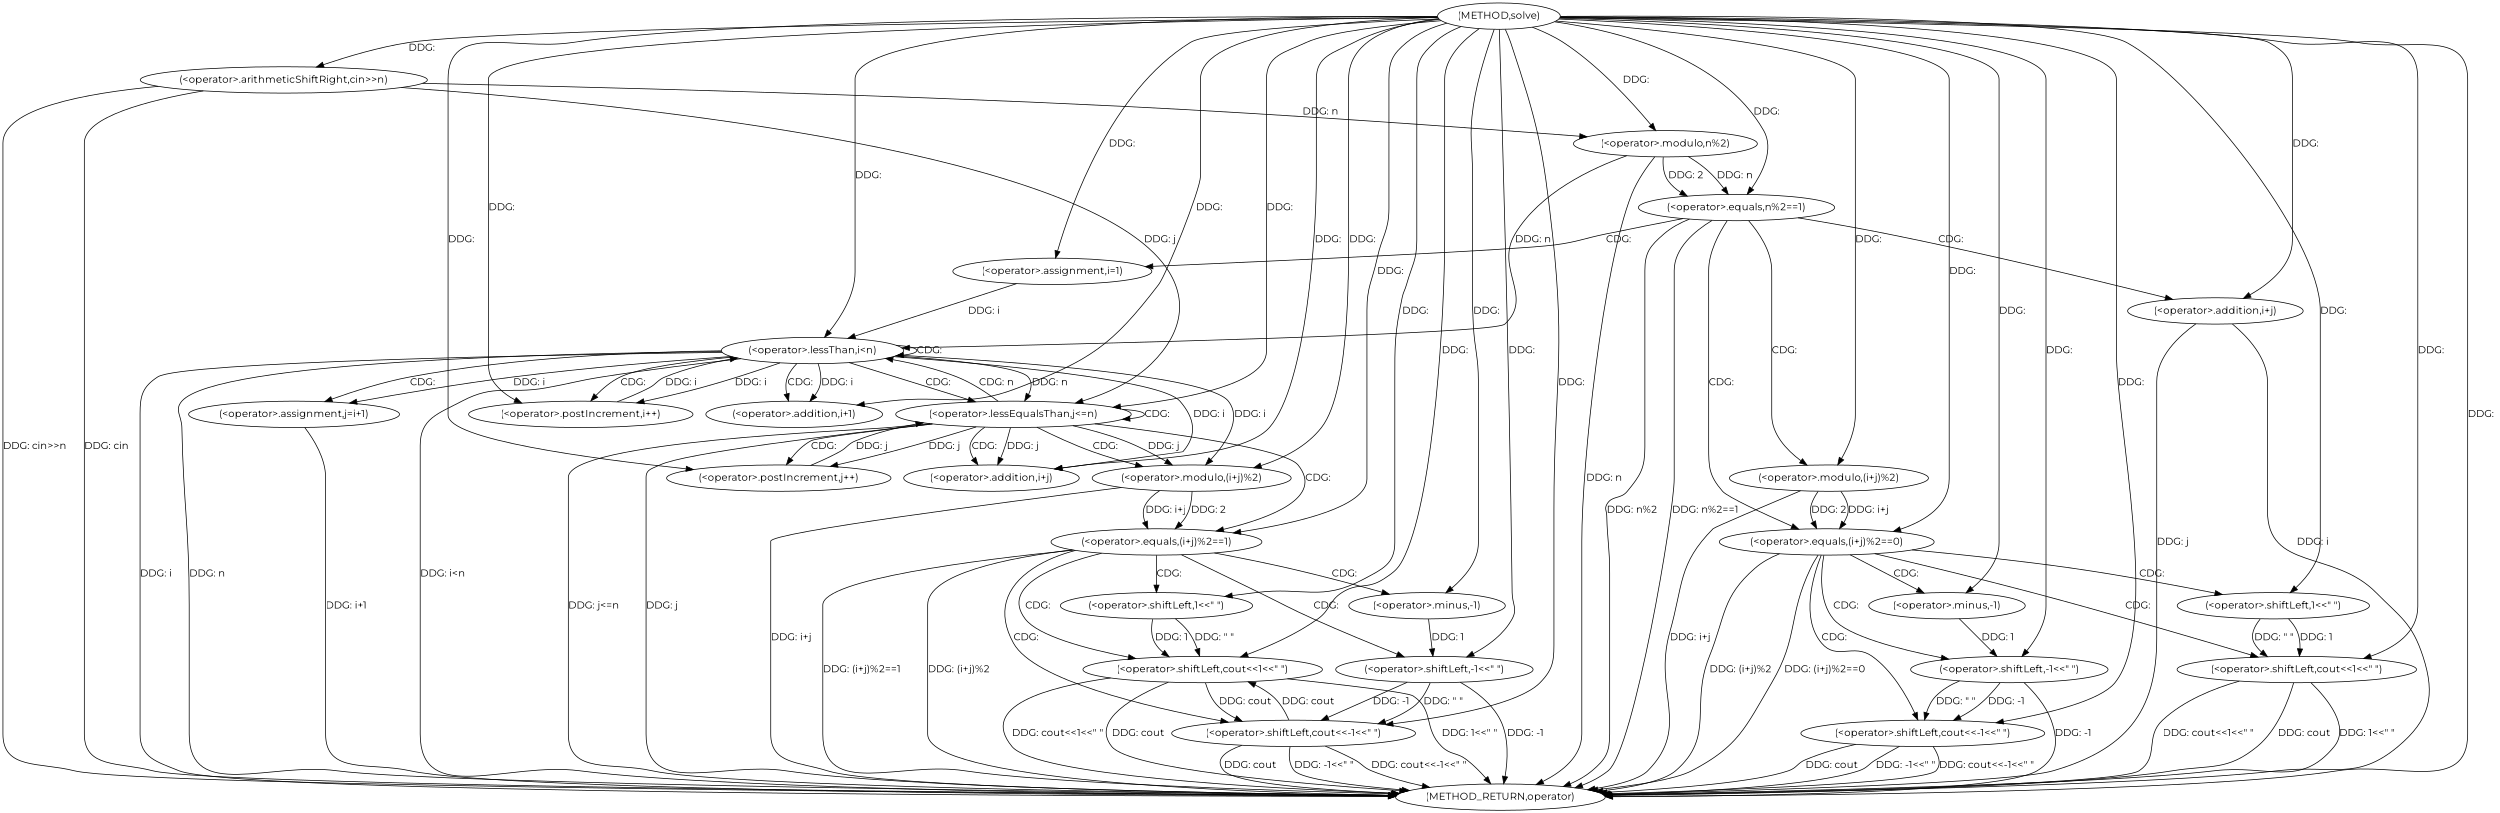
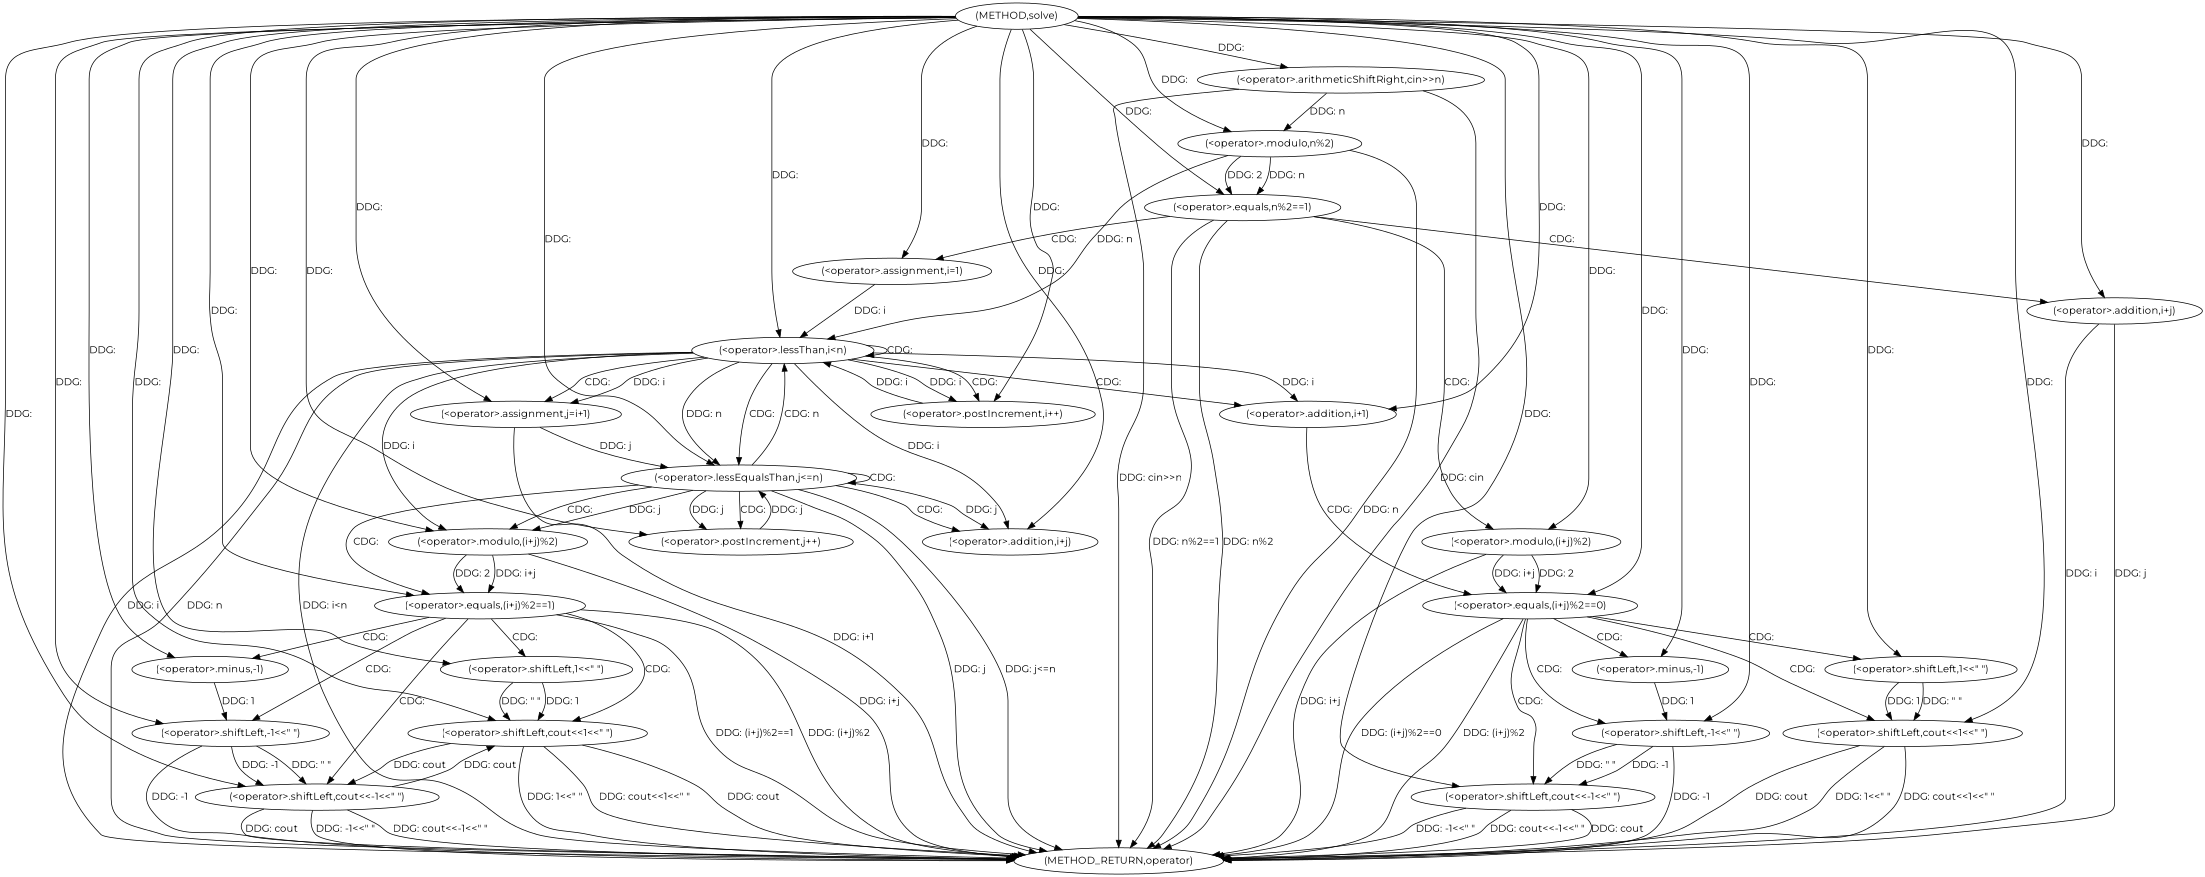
edge "(<operator>.arithmeticShiftRight,cin>>n)" -> "(<operator>.lessEqualsThan,j<=n)": now "(<operator>.assignment,j=i+1)" -> "(<operator>.lessEqualsThan,j<=n)"
edge "(METHOD,solve)" -> "(METHOD_RETURN,operator)": now "(METHOD,solve)" -> "(<operator>.assignment,j=i+1)"
edge "(<operator>.equals,n%2==1)" -> "(<operator>.equals,(i+j)%2==0)": now "(<operator>.addition,i+1)" -> "(<operator>.equals,(i+j)%2==0)"
